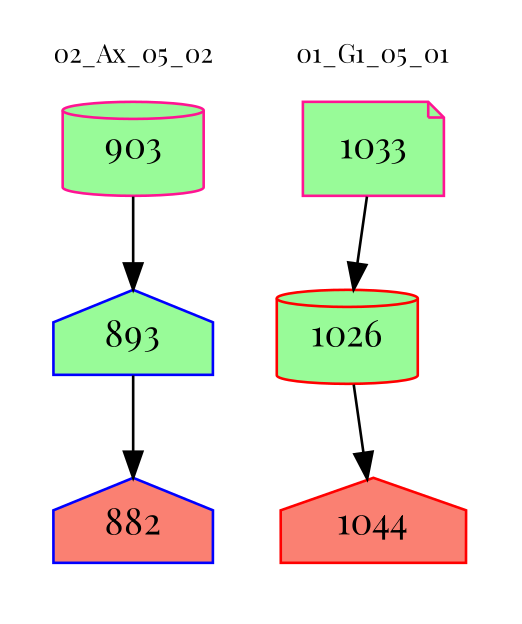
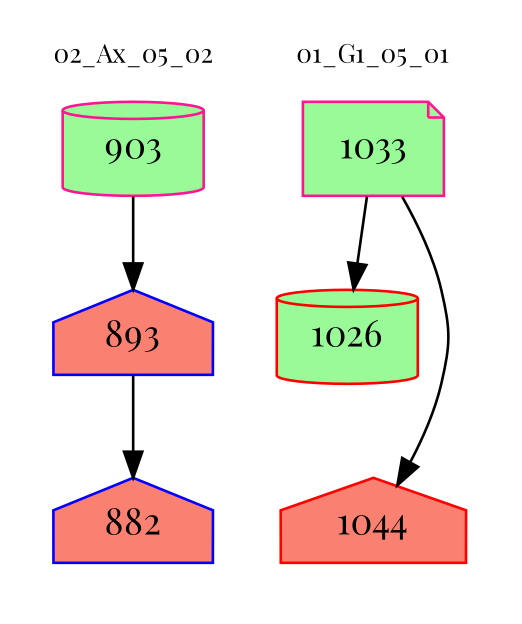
node "893": fillcolor palegreen -> salmon
edge "1026" -> "1044": now "1033" -> "1044"
